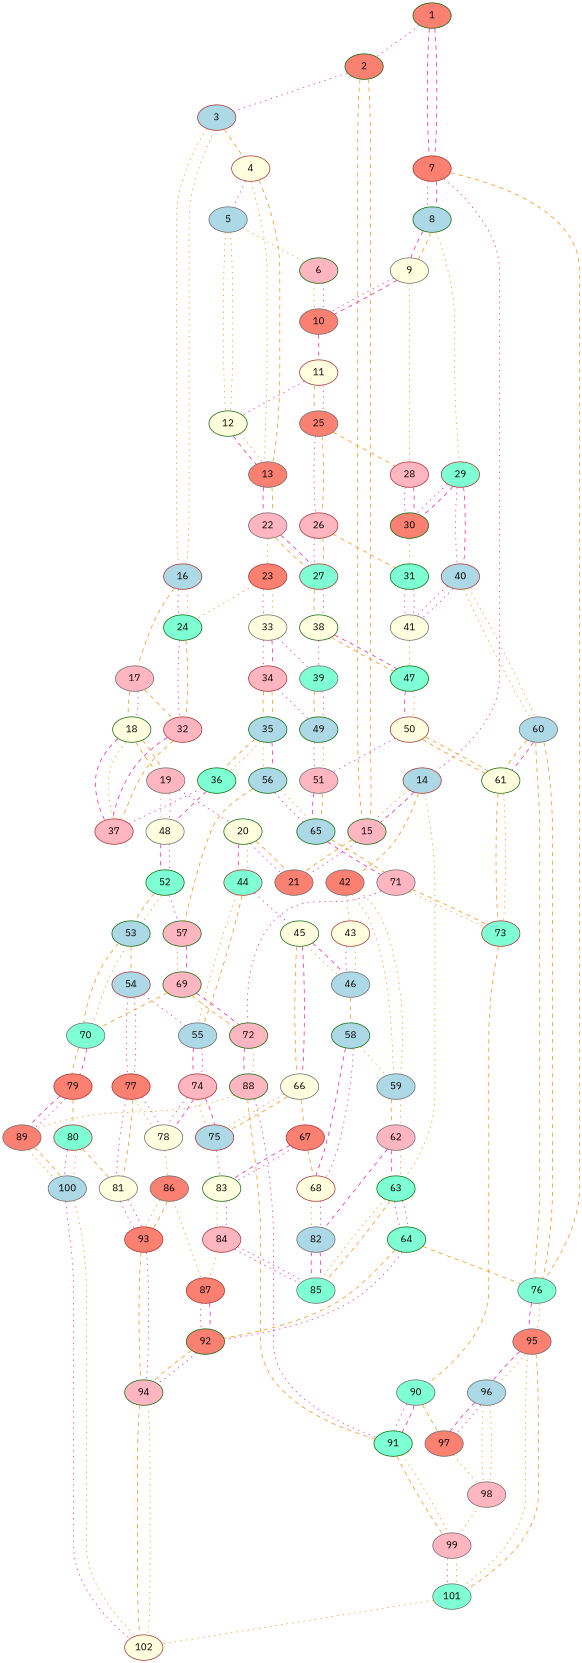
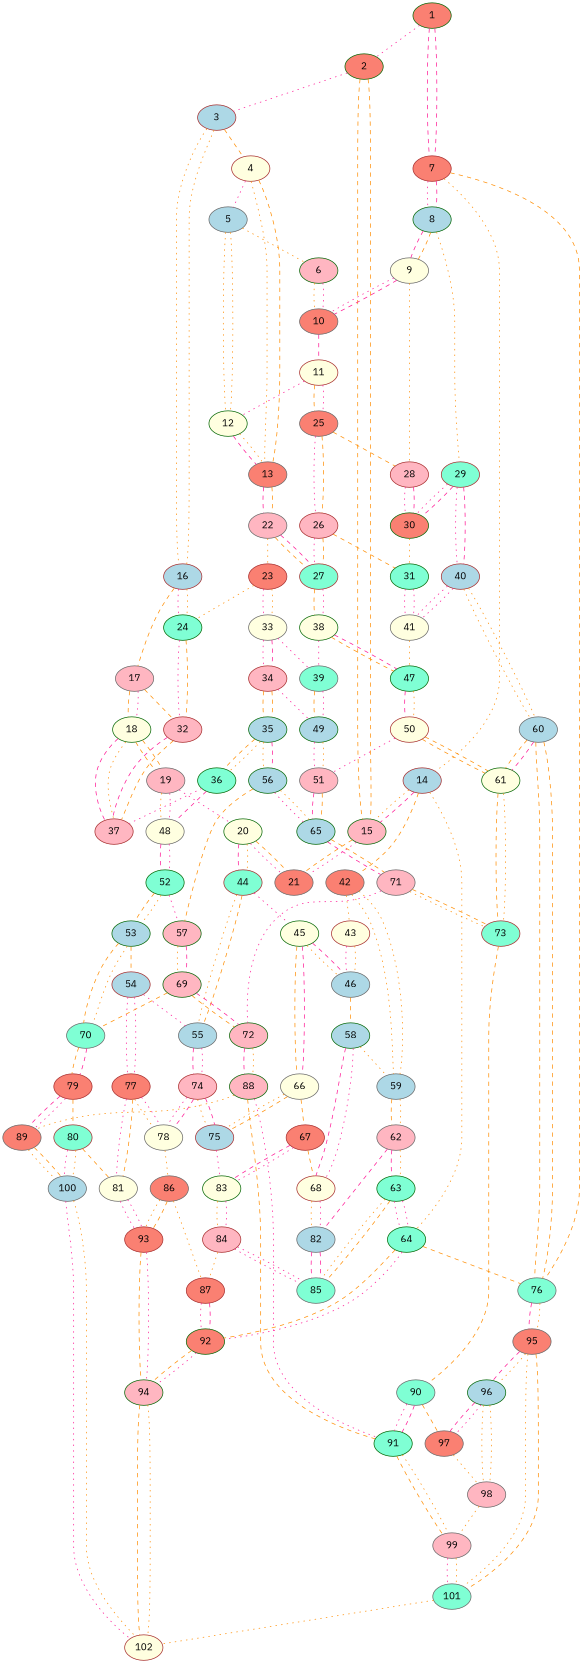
edge "7" -- "14": color deeppink -> darkorange
edge "14" -- "63": now "14" -- "64"
node "96": color gray40 -> darkgreen
